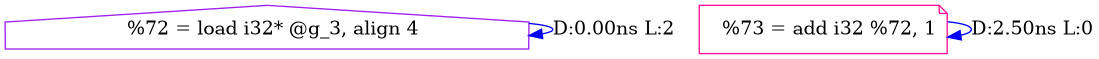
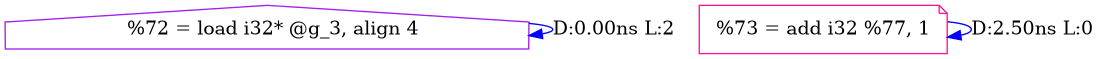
node "%73 = add i32 %72, 1": label "%73 = add i32 %72, 1" -> "%73 = add i32 %77, 1"
